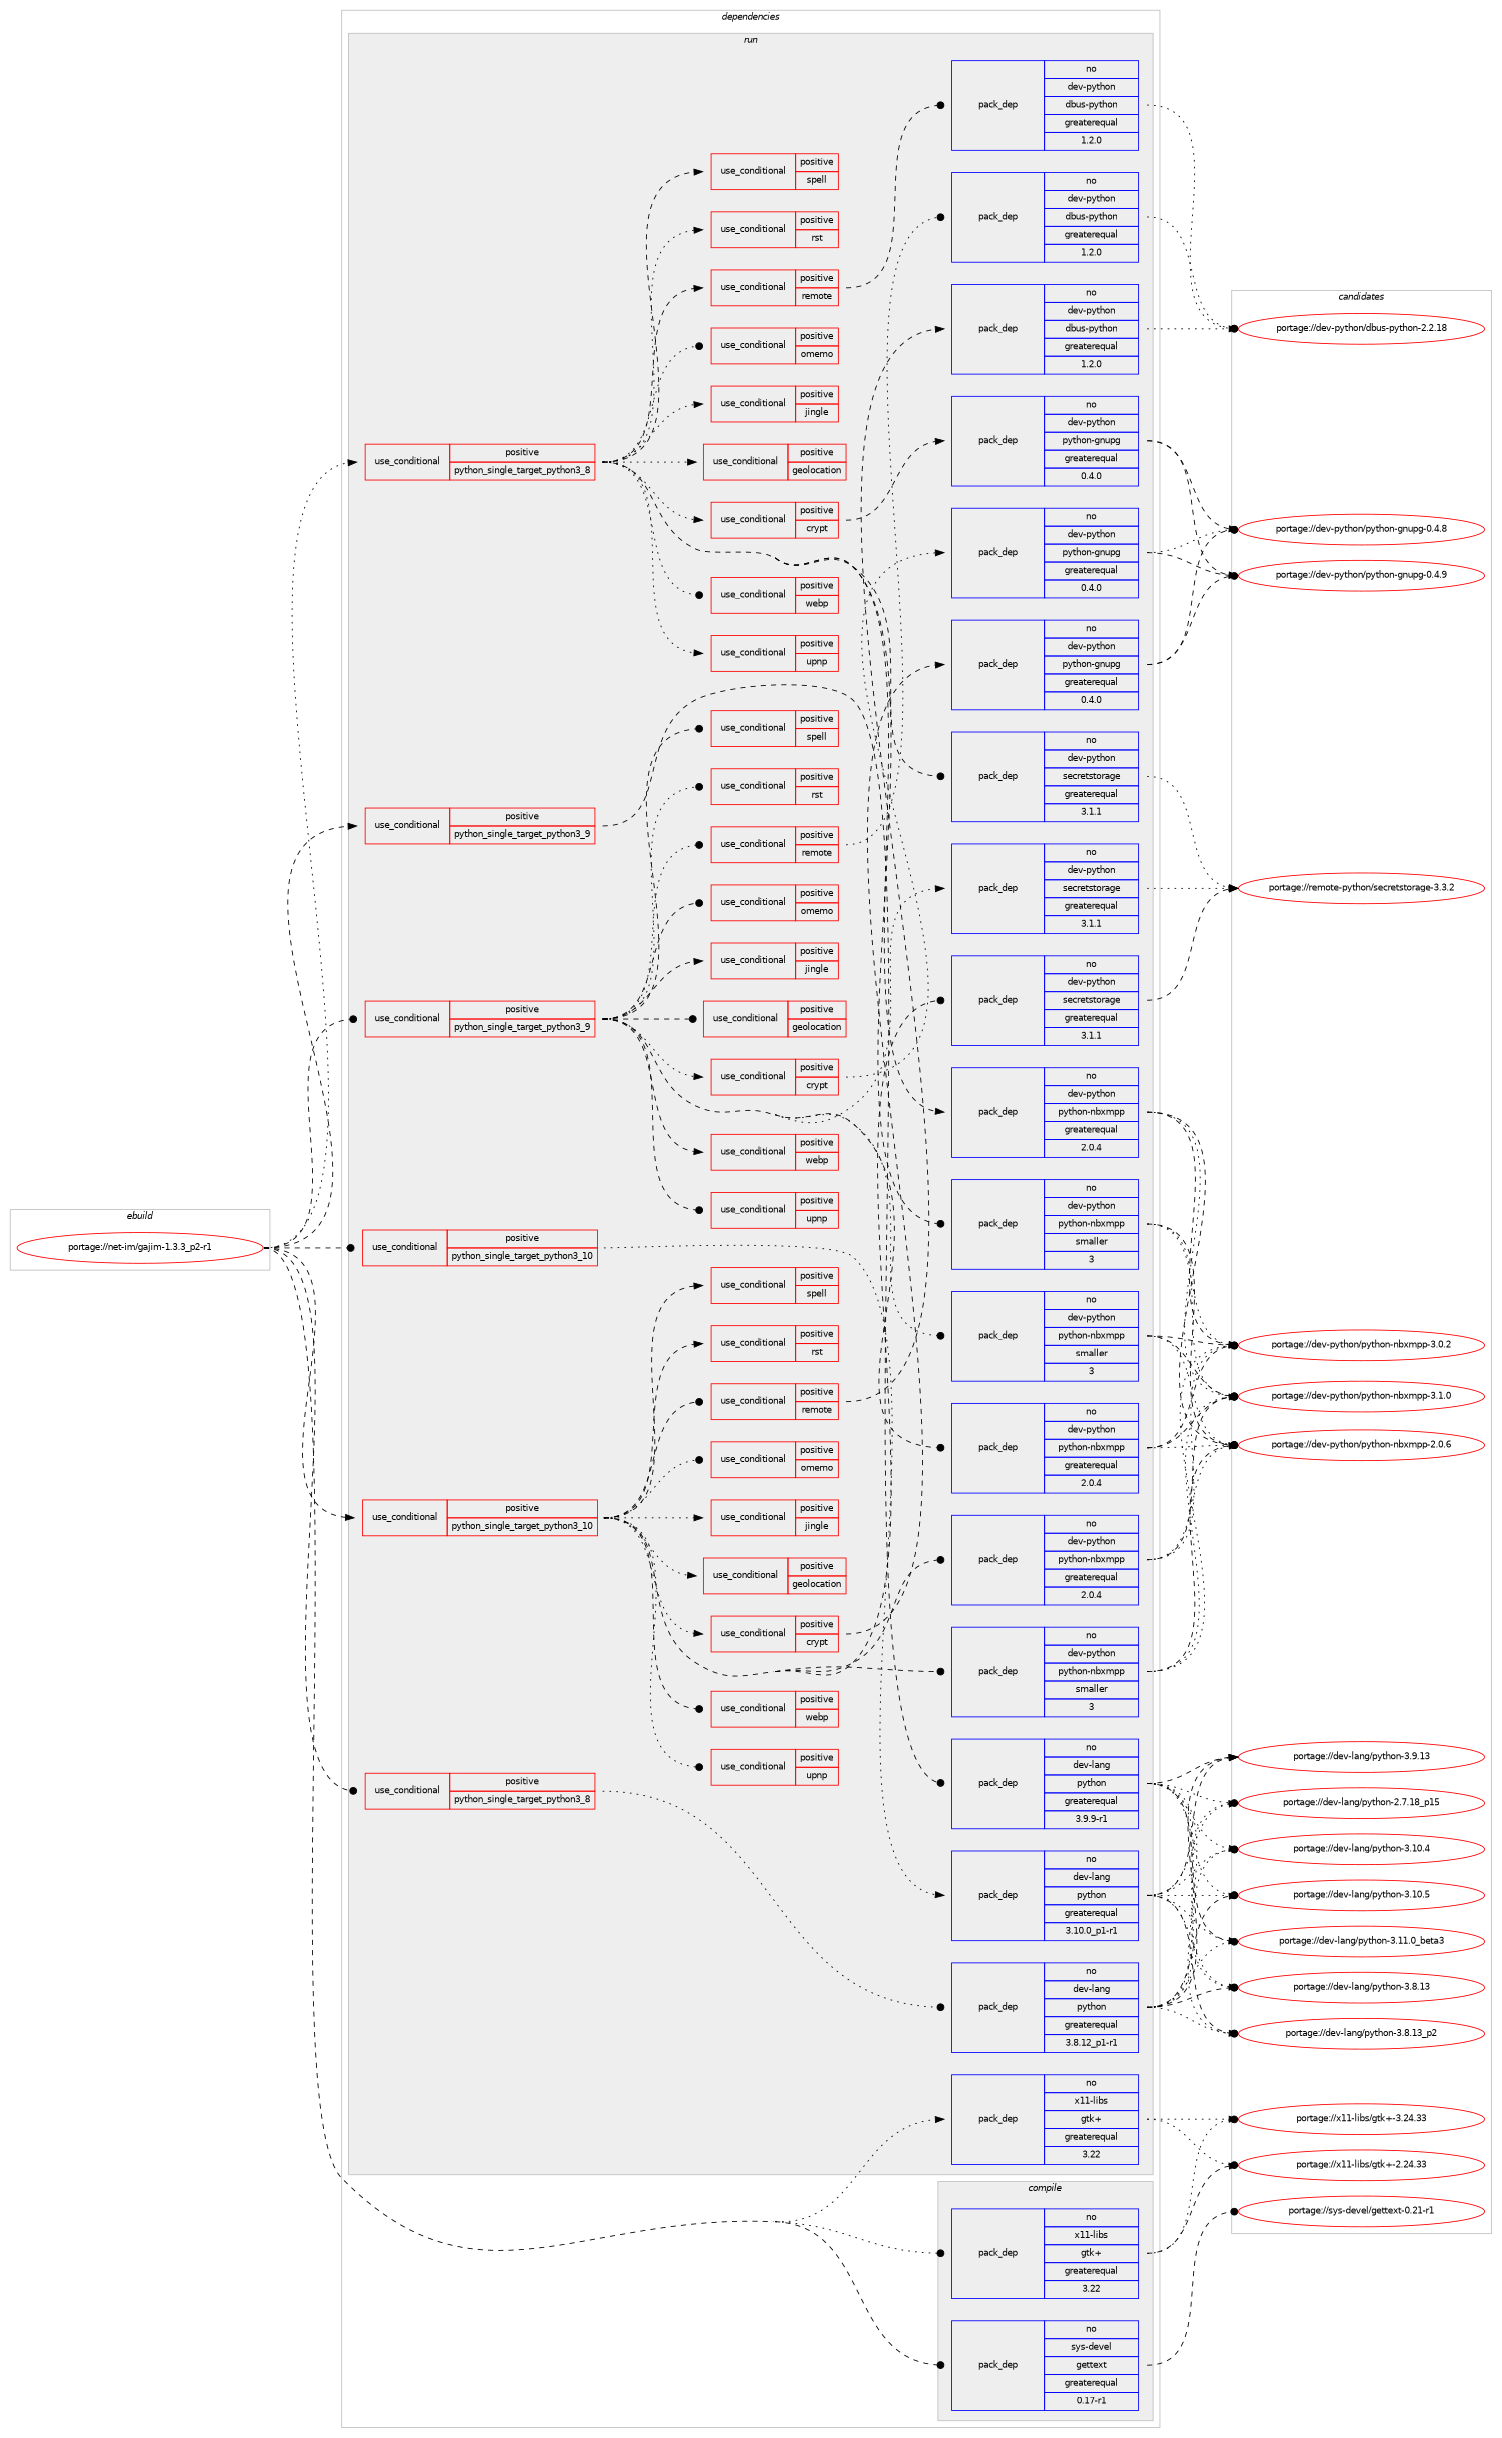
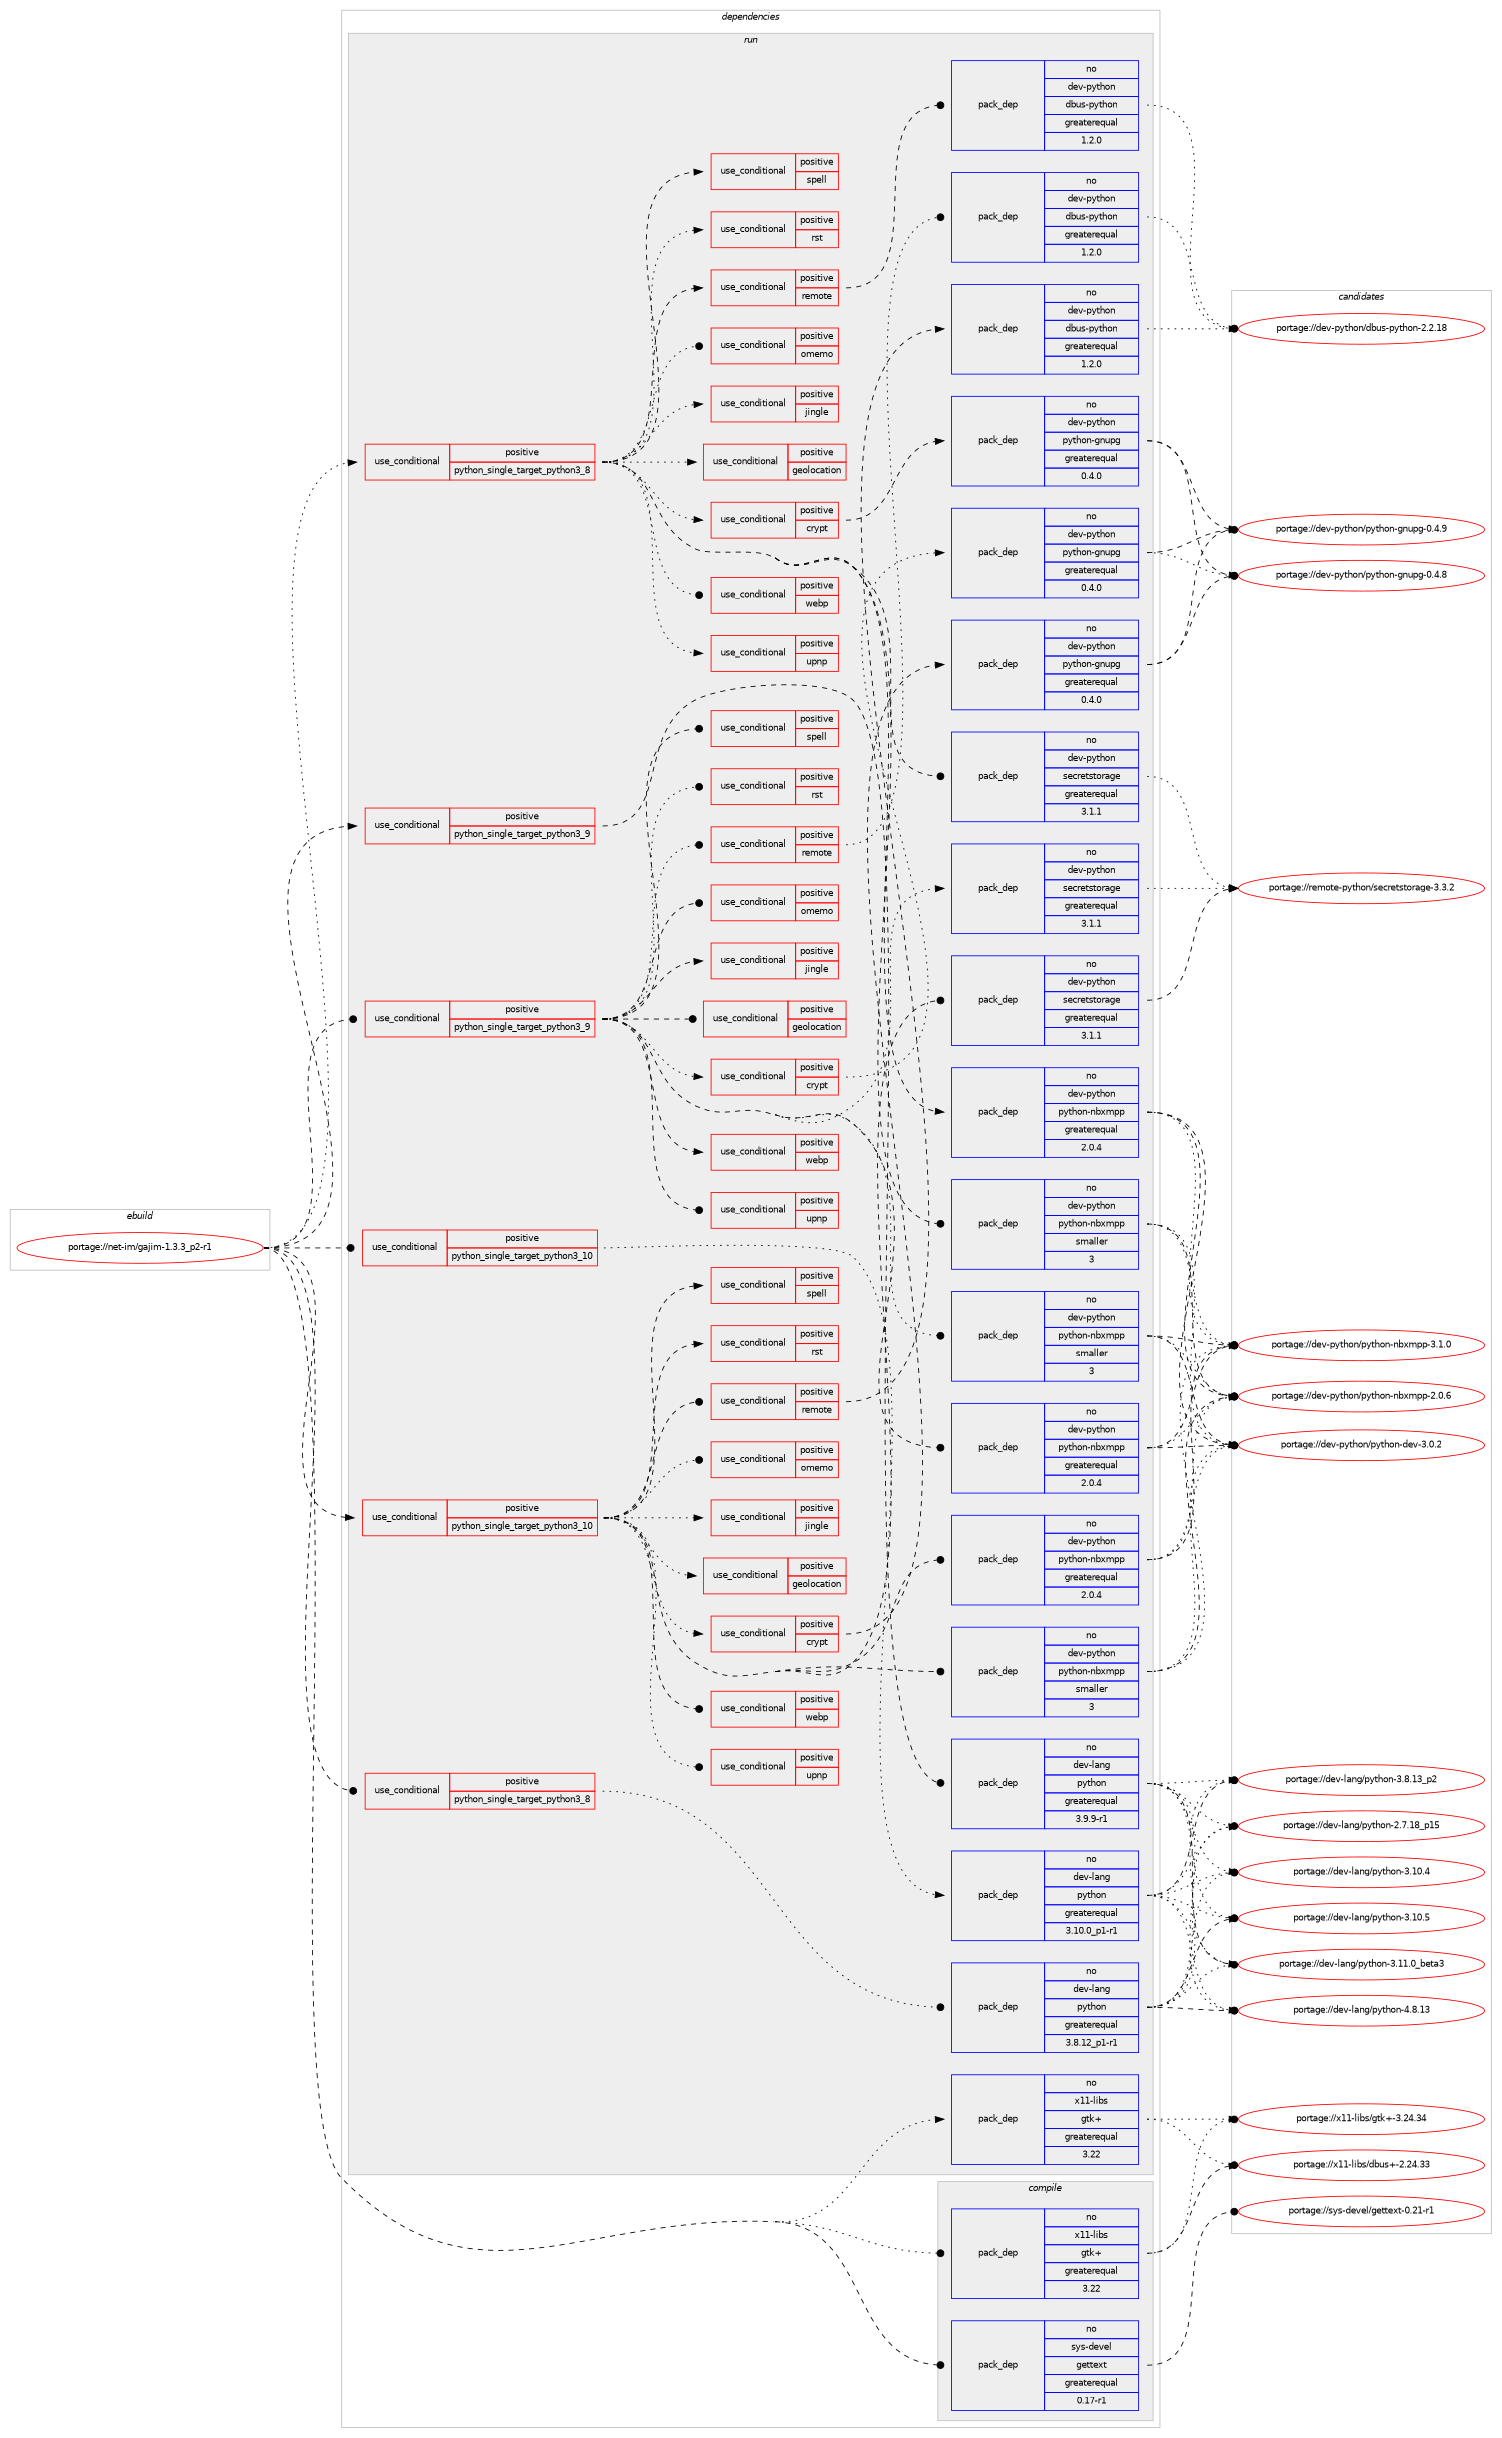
node "portage://dev-python/python-nbxmpp-3.0.2": label "portage://dev-python/python-nbxmpp-3.0.2" -> "portage://dev-python/python-dev-3.0.2"
node "portage://dev-lang/python-3.9.13": removed
node "portage://dev-lang/python-3.8.13": label "portage://dev-lang/python-3.8.13" -> "portage://dev-lang/python-4.8.13"
node "portage://x11-libs/gtk+-3.24.33": label "portage://x11-libs/gtk+-3.24.33" -> "portage://x11-libs/gtk+-3.24.34"
node "portage://x11-libs/gtk+-2.24.33": label "portage://x11-libs/gtk+-2.24.33" -> "portage://x11-libs/dbus+-2.24.33"
